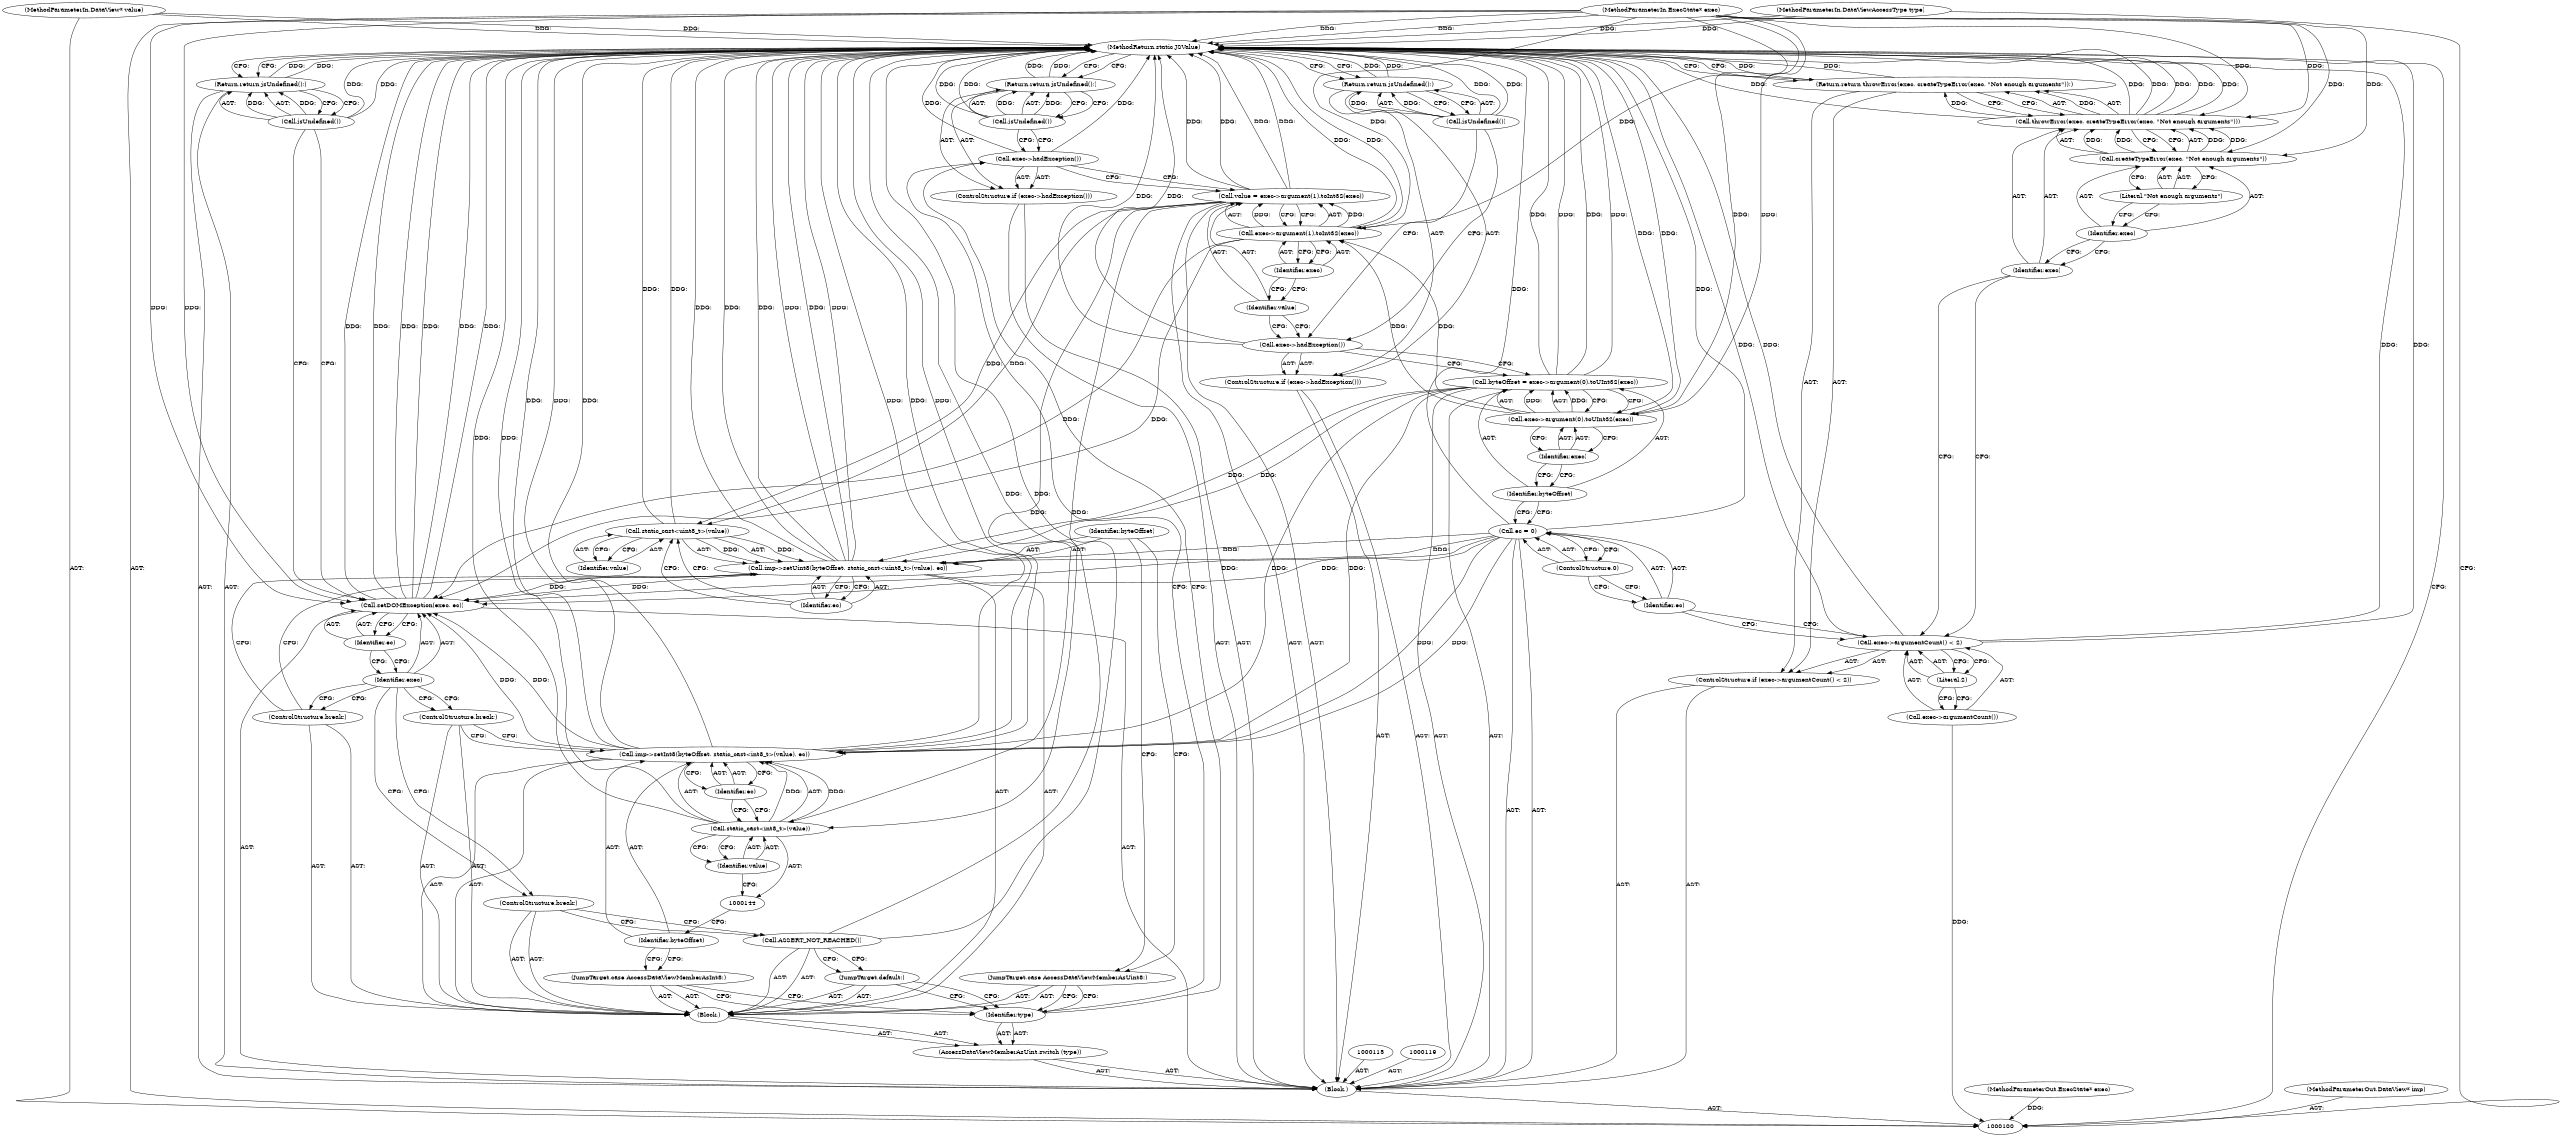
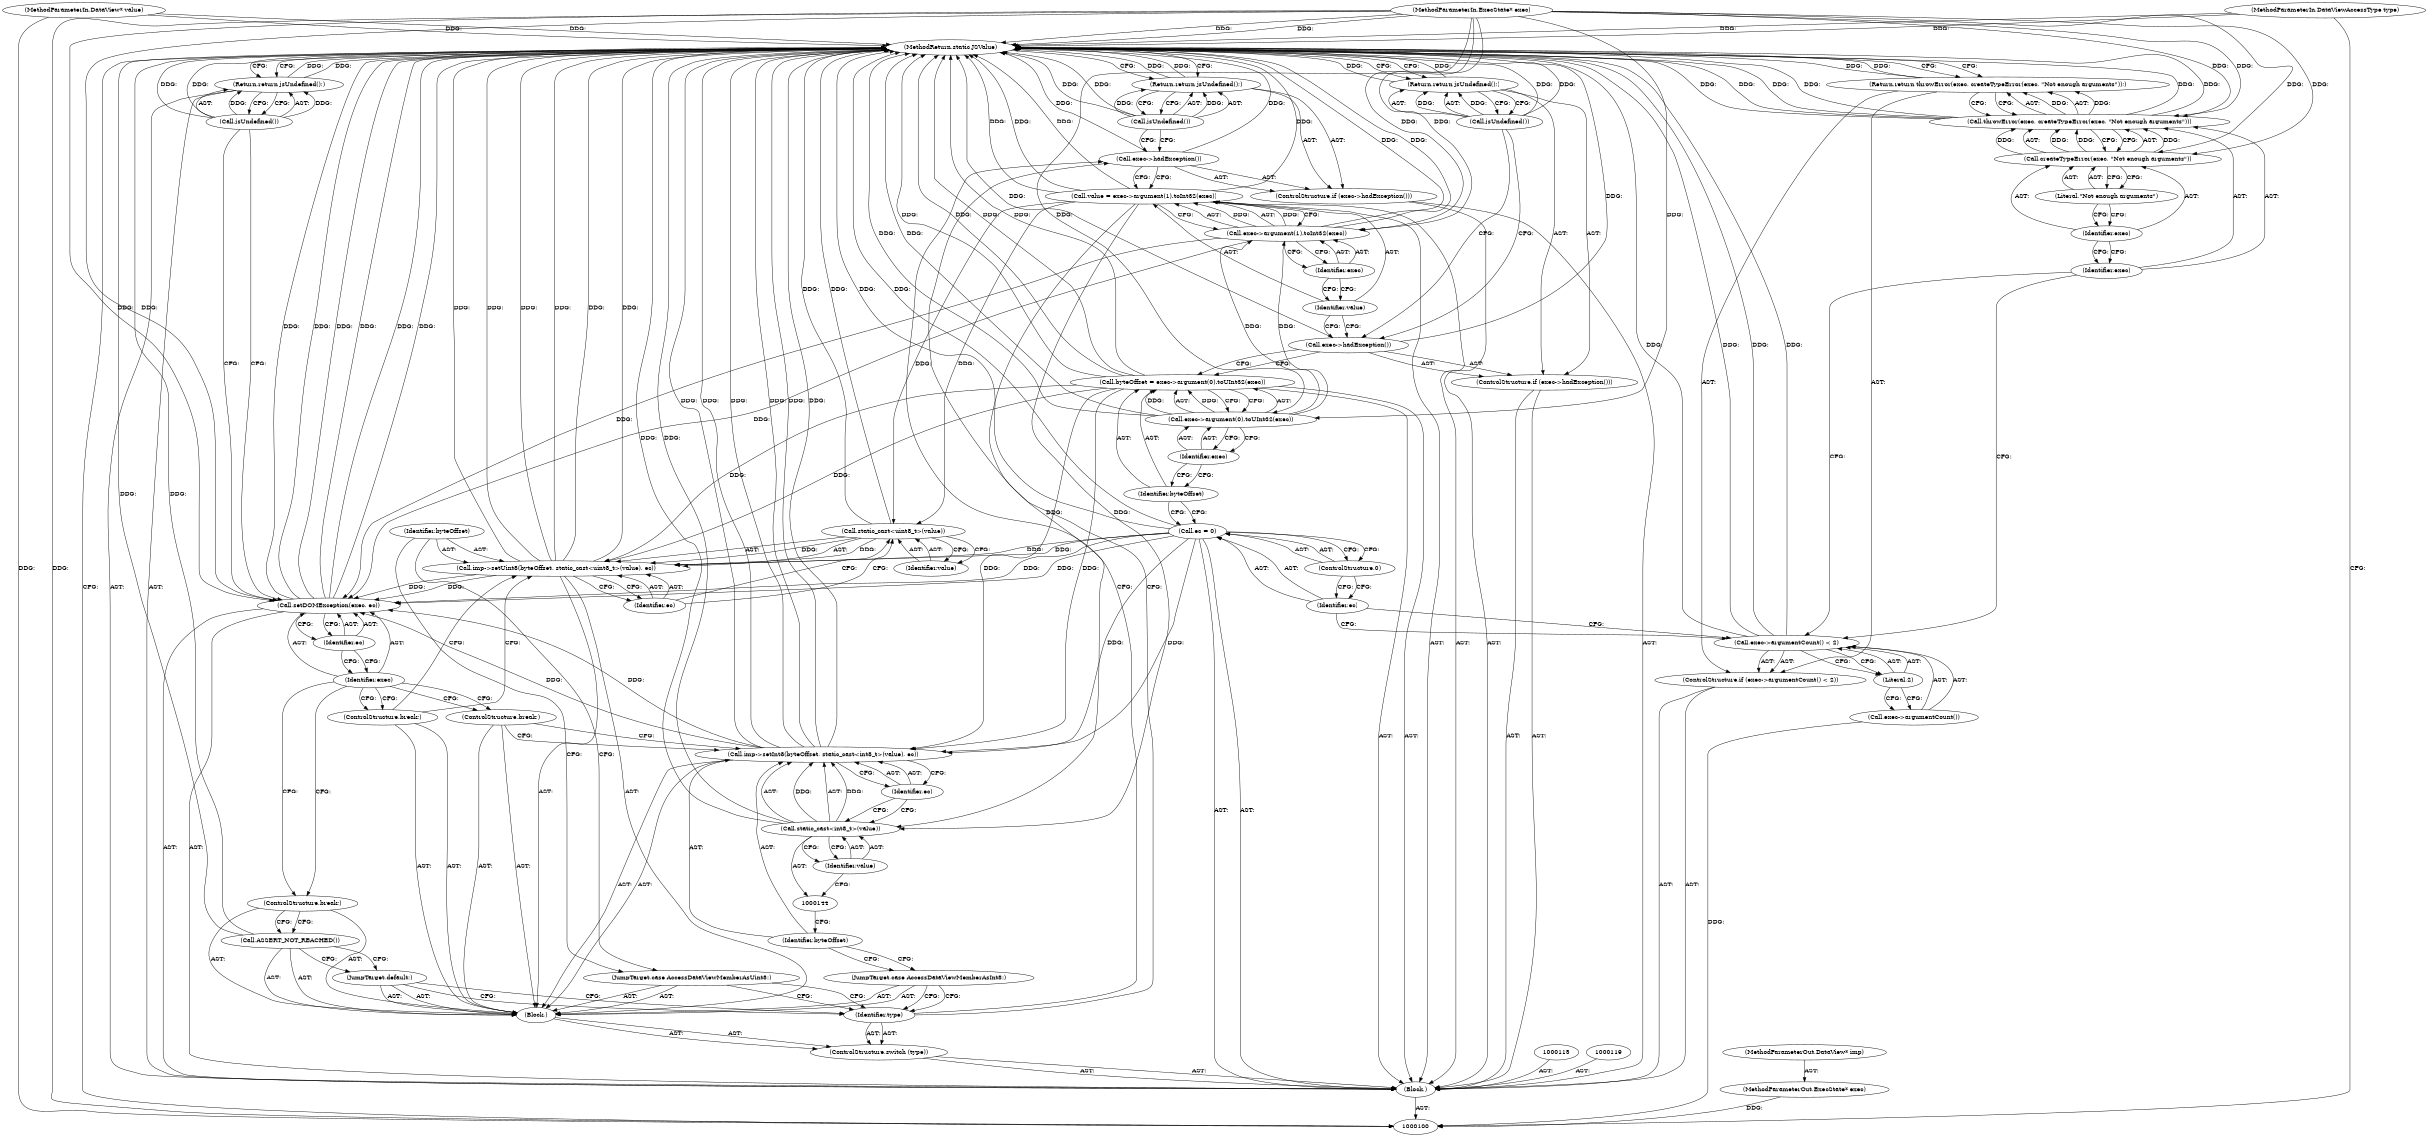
edge "(MethodParameterIn,DataView* value)" -> "1000100": label "AST: " -> "DDG: "
edge "(MethodParameterIn,ExecState* exec)" -> "1000100": label "AST: " -> "DDG: "
node "(AccessDataViewMemberAsUint,switch (type))": label "(AccessDataViewMemberAsUint,switch (type))" -> "(ControlStructure,switch (type))"
edge "(MethodParameterOut,DataView* imp)" -> "1000100": now "(MethodParameterOut,DataView* imp)" -> "(MethodParameterOut,ExecState* exec)"
